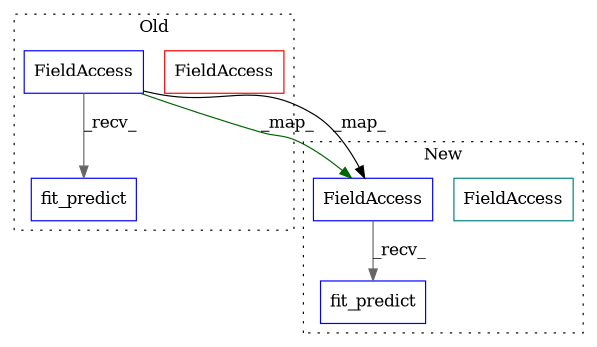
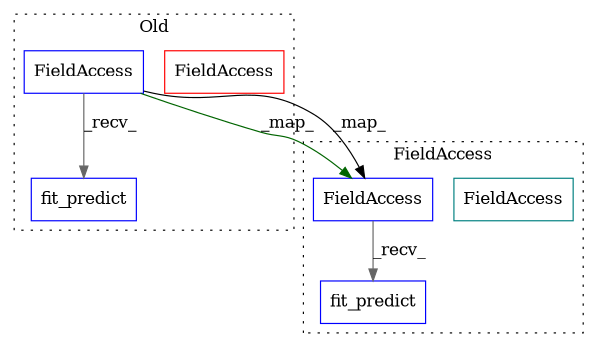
cluster "New": label "New" -> "FieldAccess"
